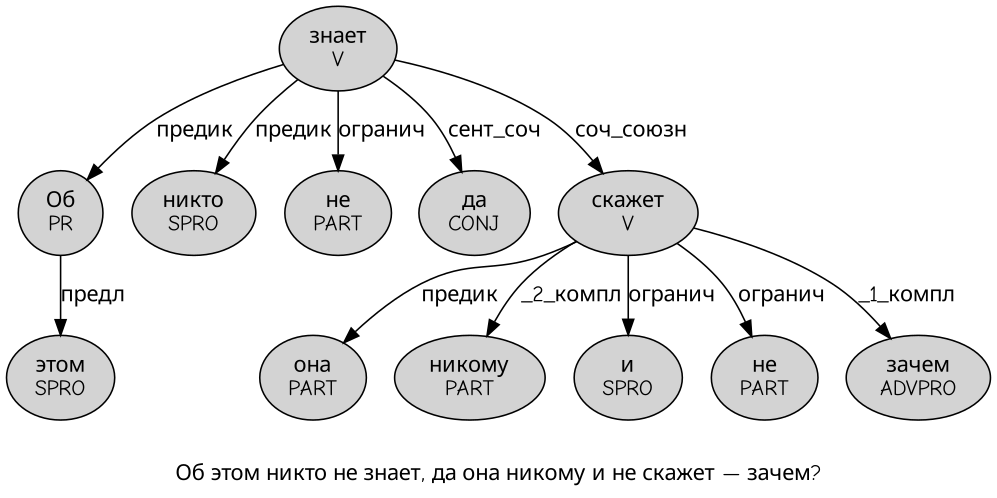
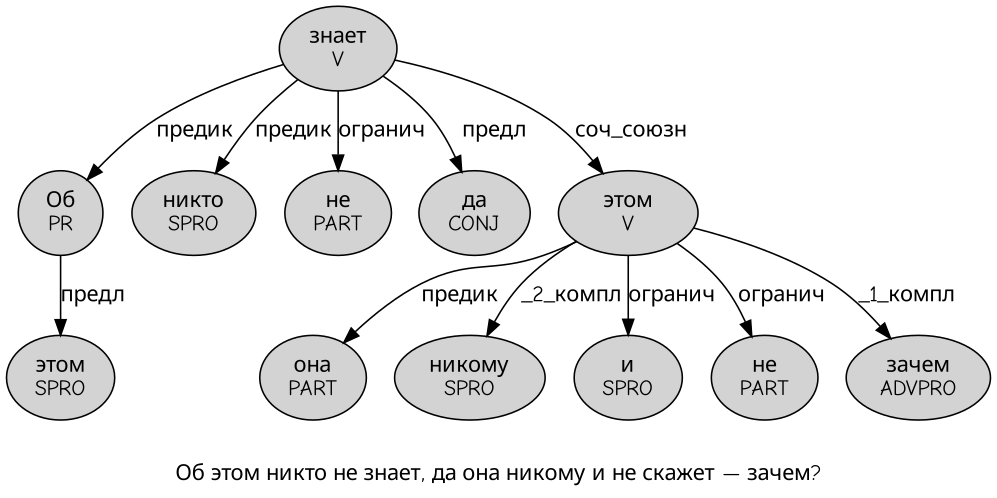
edge "знает V" -> "да CONJ": label "сент_соч" -> "предл"
node "скажет V": label "скажет V" -> "этом V"
node "никому PART": label "никому PART" -> "никому SPRO"
